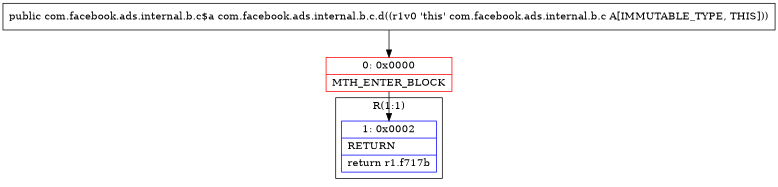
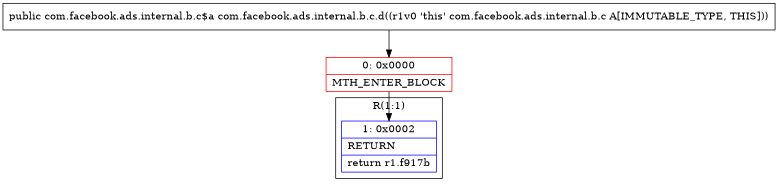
node "1: 0x0002": text "return r1.f717b" -> "return r1.f917b"
